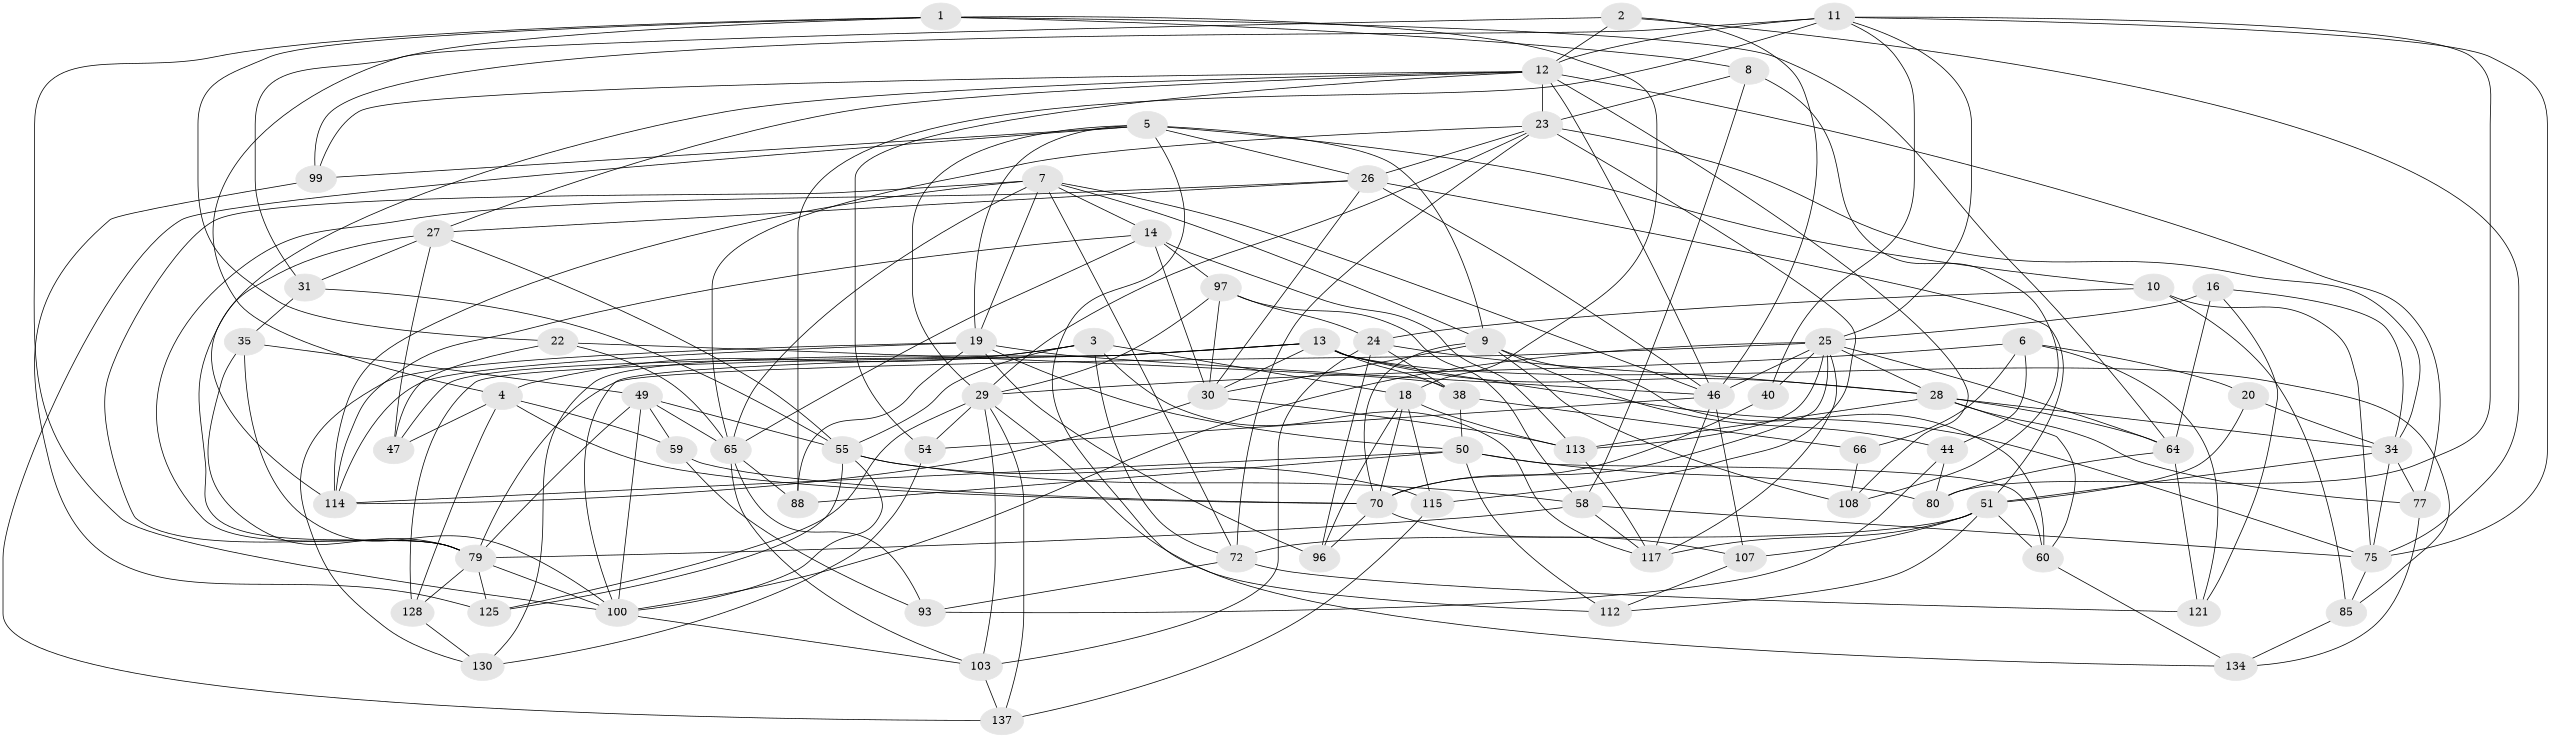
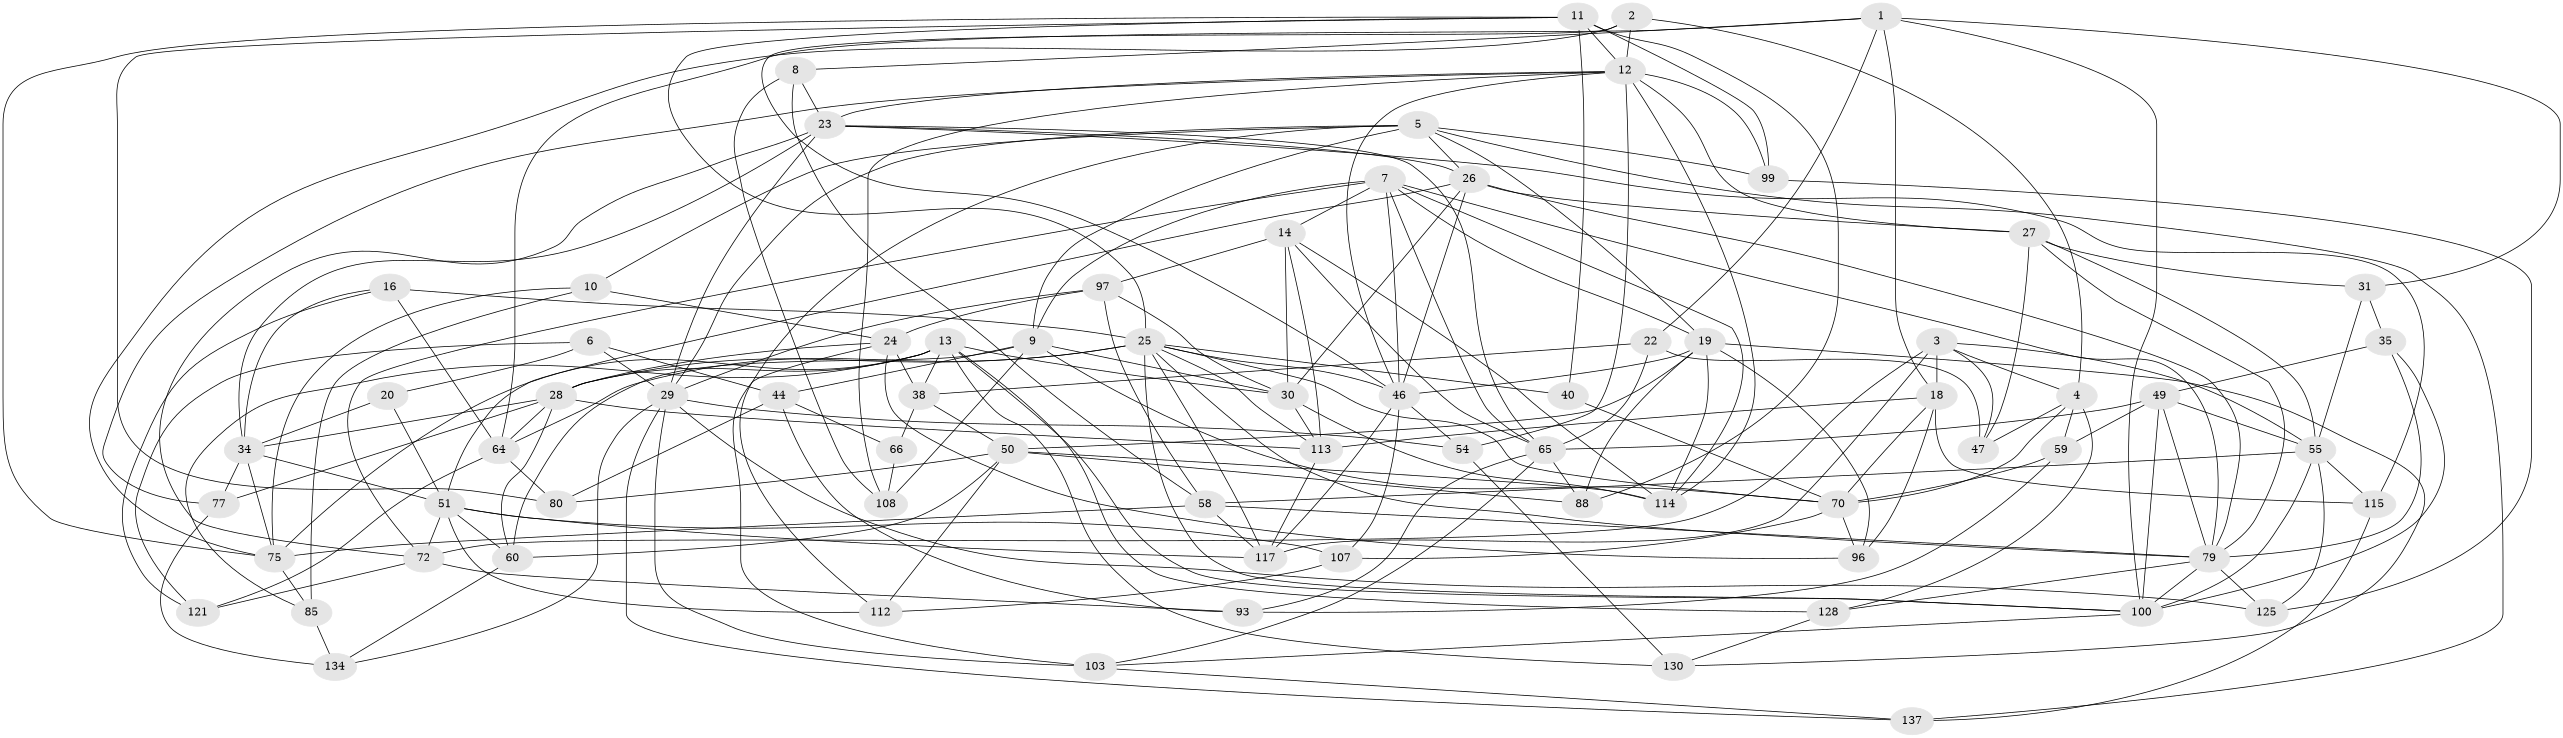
edge "6" -- "66": now "44" -- "66"
